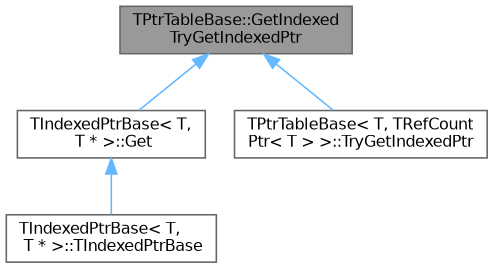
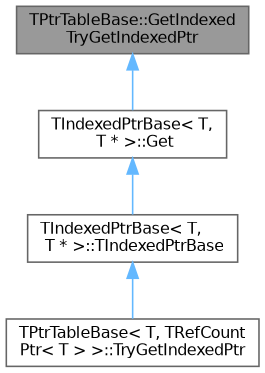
edge "TPtrTableBase< T, TRefCount Ptr< T > >::TryGetIndexedPtr" -> "TPtrTableBase::GetIndexed TryGetIndexedPtr": now "TPtrTableBase< T, TRefCount Ptr< T > >::TryGetIndexedPtr" -> "TIndexedPtrBase< T, T * >::TIndexedPtrBase"
